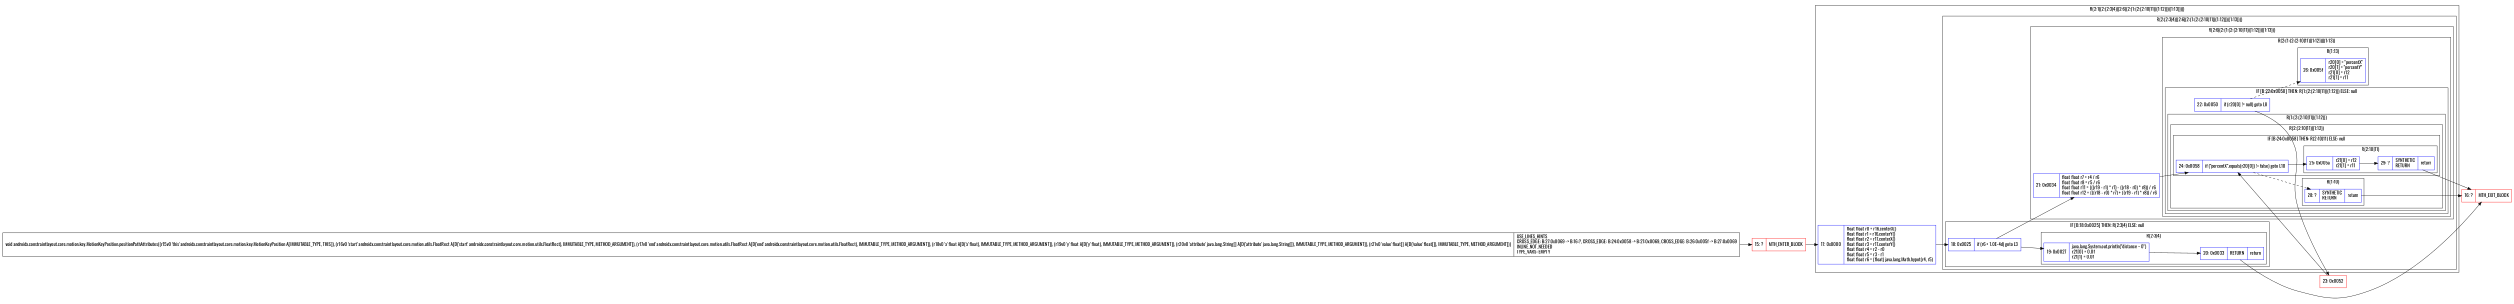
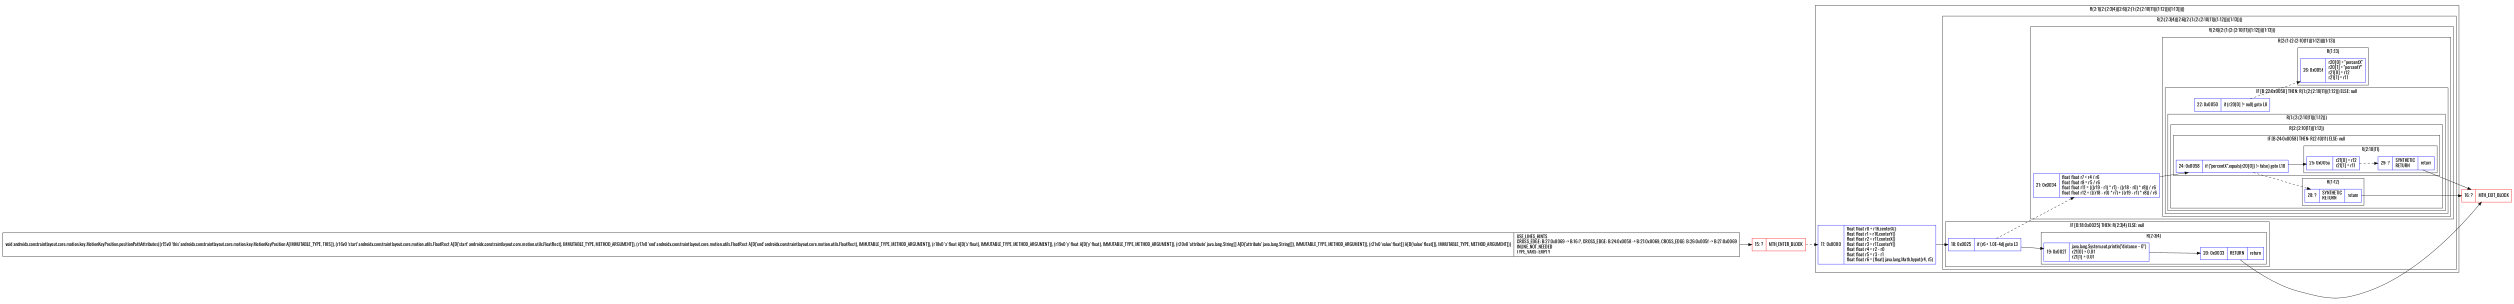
edge "25: 0x005a" -> "29: ?": style solid -> dashed
cluster "R(1:10)": label "R(1:10)" -> "R(1:12)"
edge "18: 0x0025" -> "21: 0x0034": style solid -> dashed
edge "15: ?" -> "17: 0x0000": style solid -> dashed
node "23: 0x0052": removed
